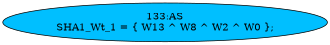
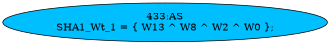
node "133:AS SHA1_Wt_1 = { W13 ^ W8 ^ W2 ^ W0 };": label "133:AS SHA1_Wt_1 = { W13 ^ W8 ^ W2 ^ W0 };" -> "433:AS SHA1_Wt_1 = { W13 ^ W8 ^ W2 ^ W0 };"
